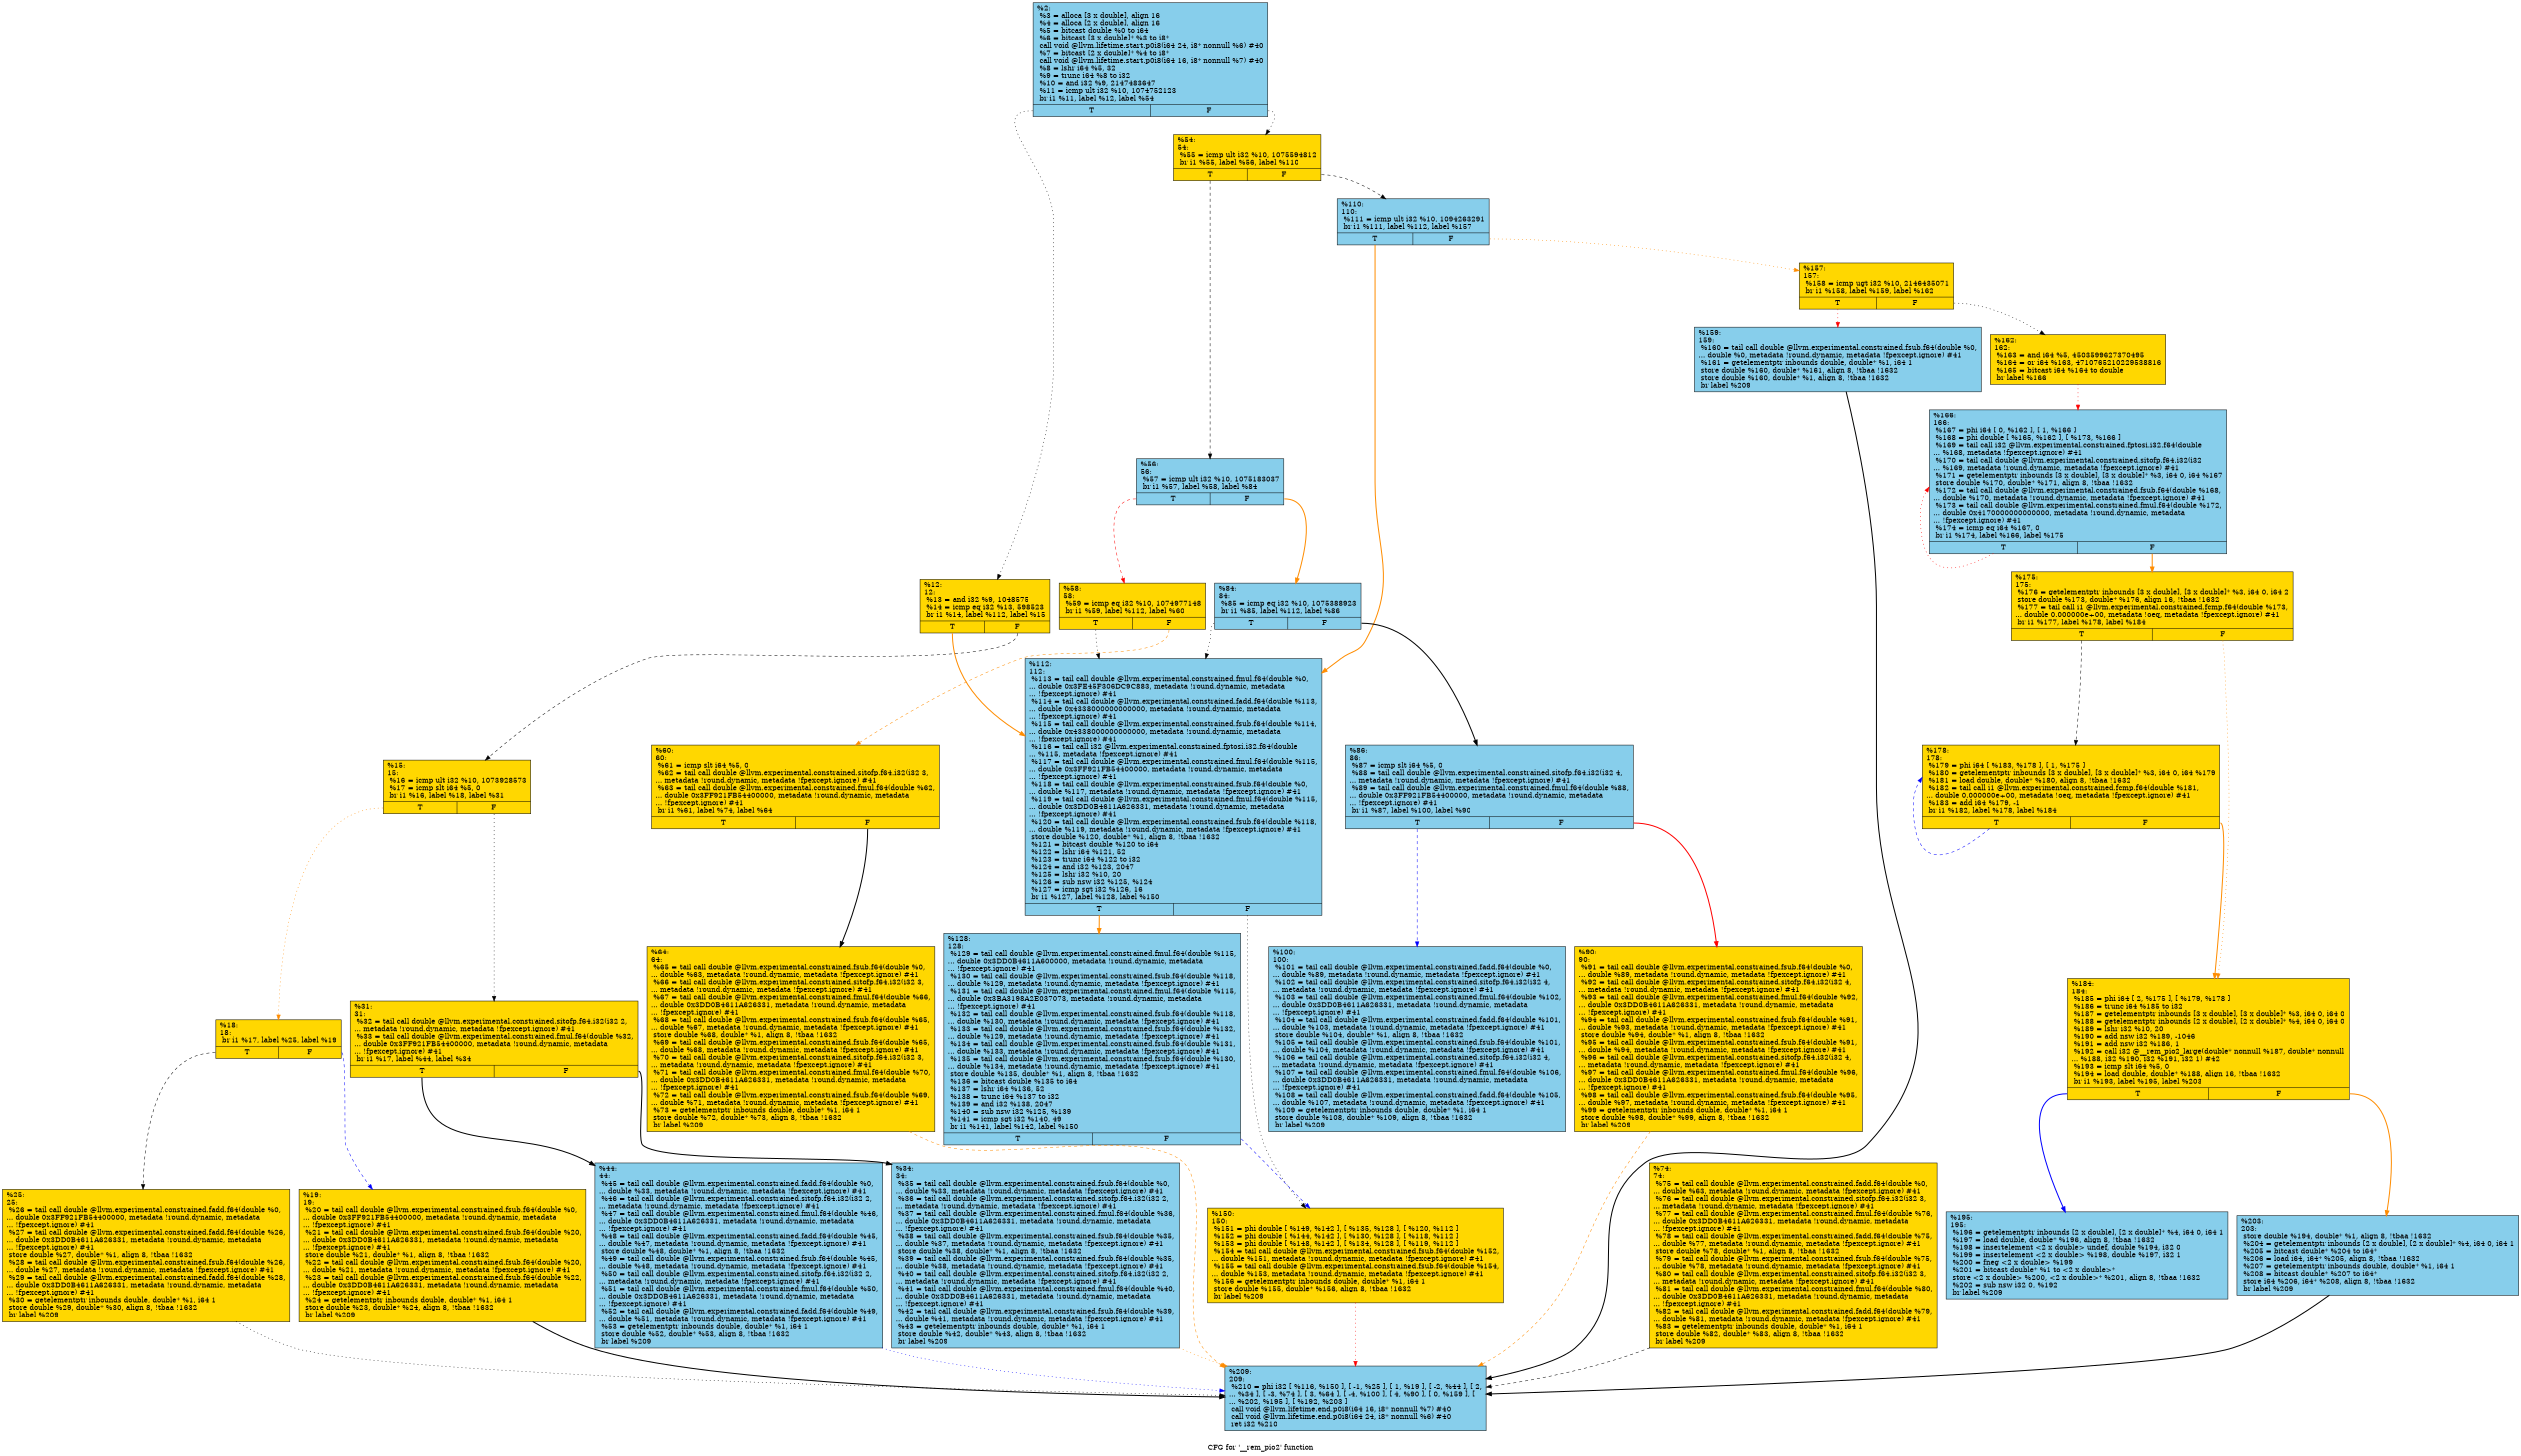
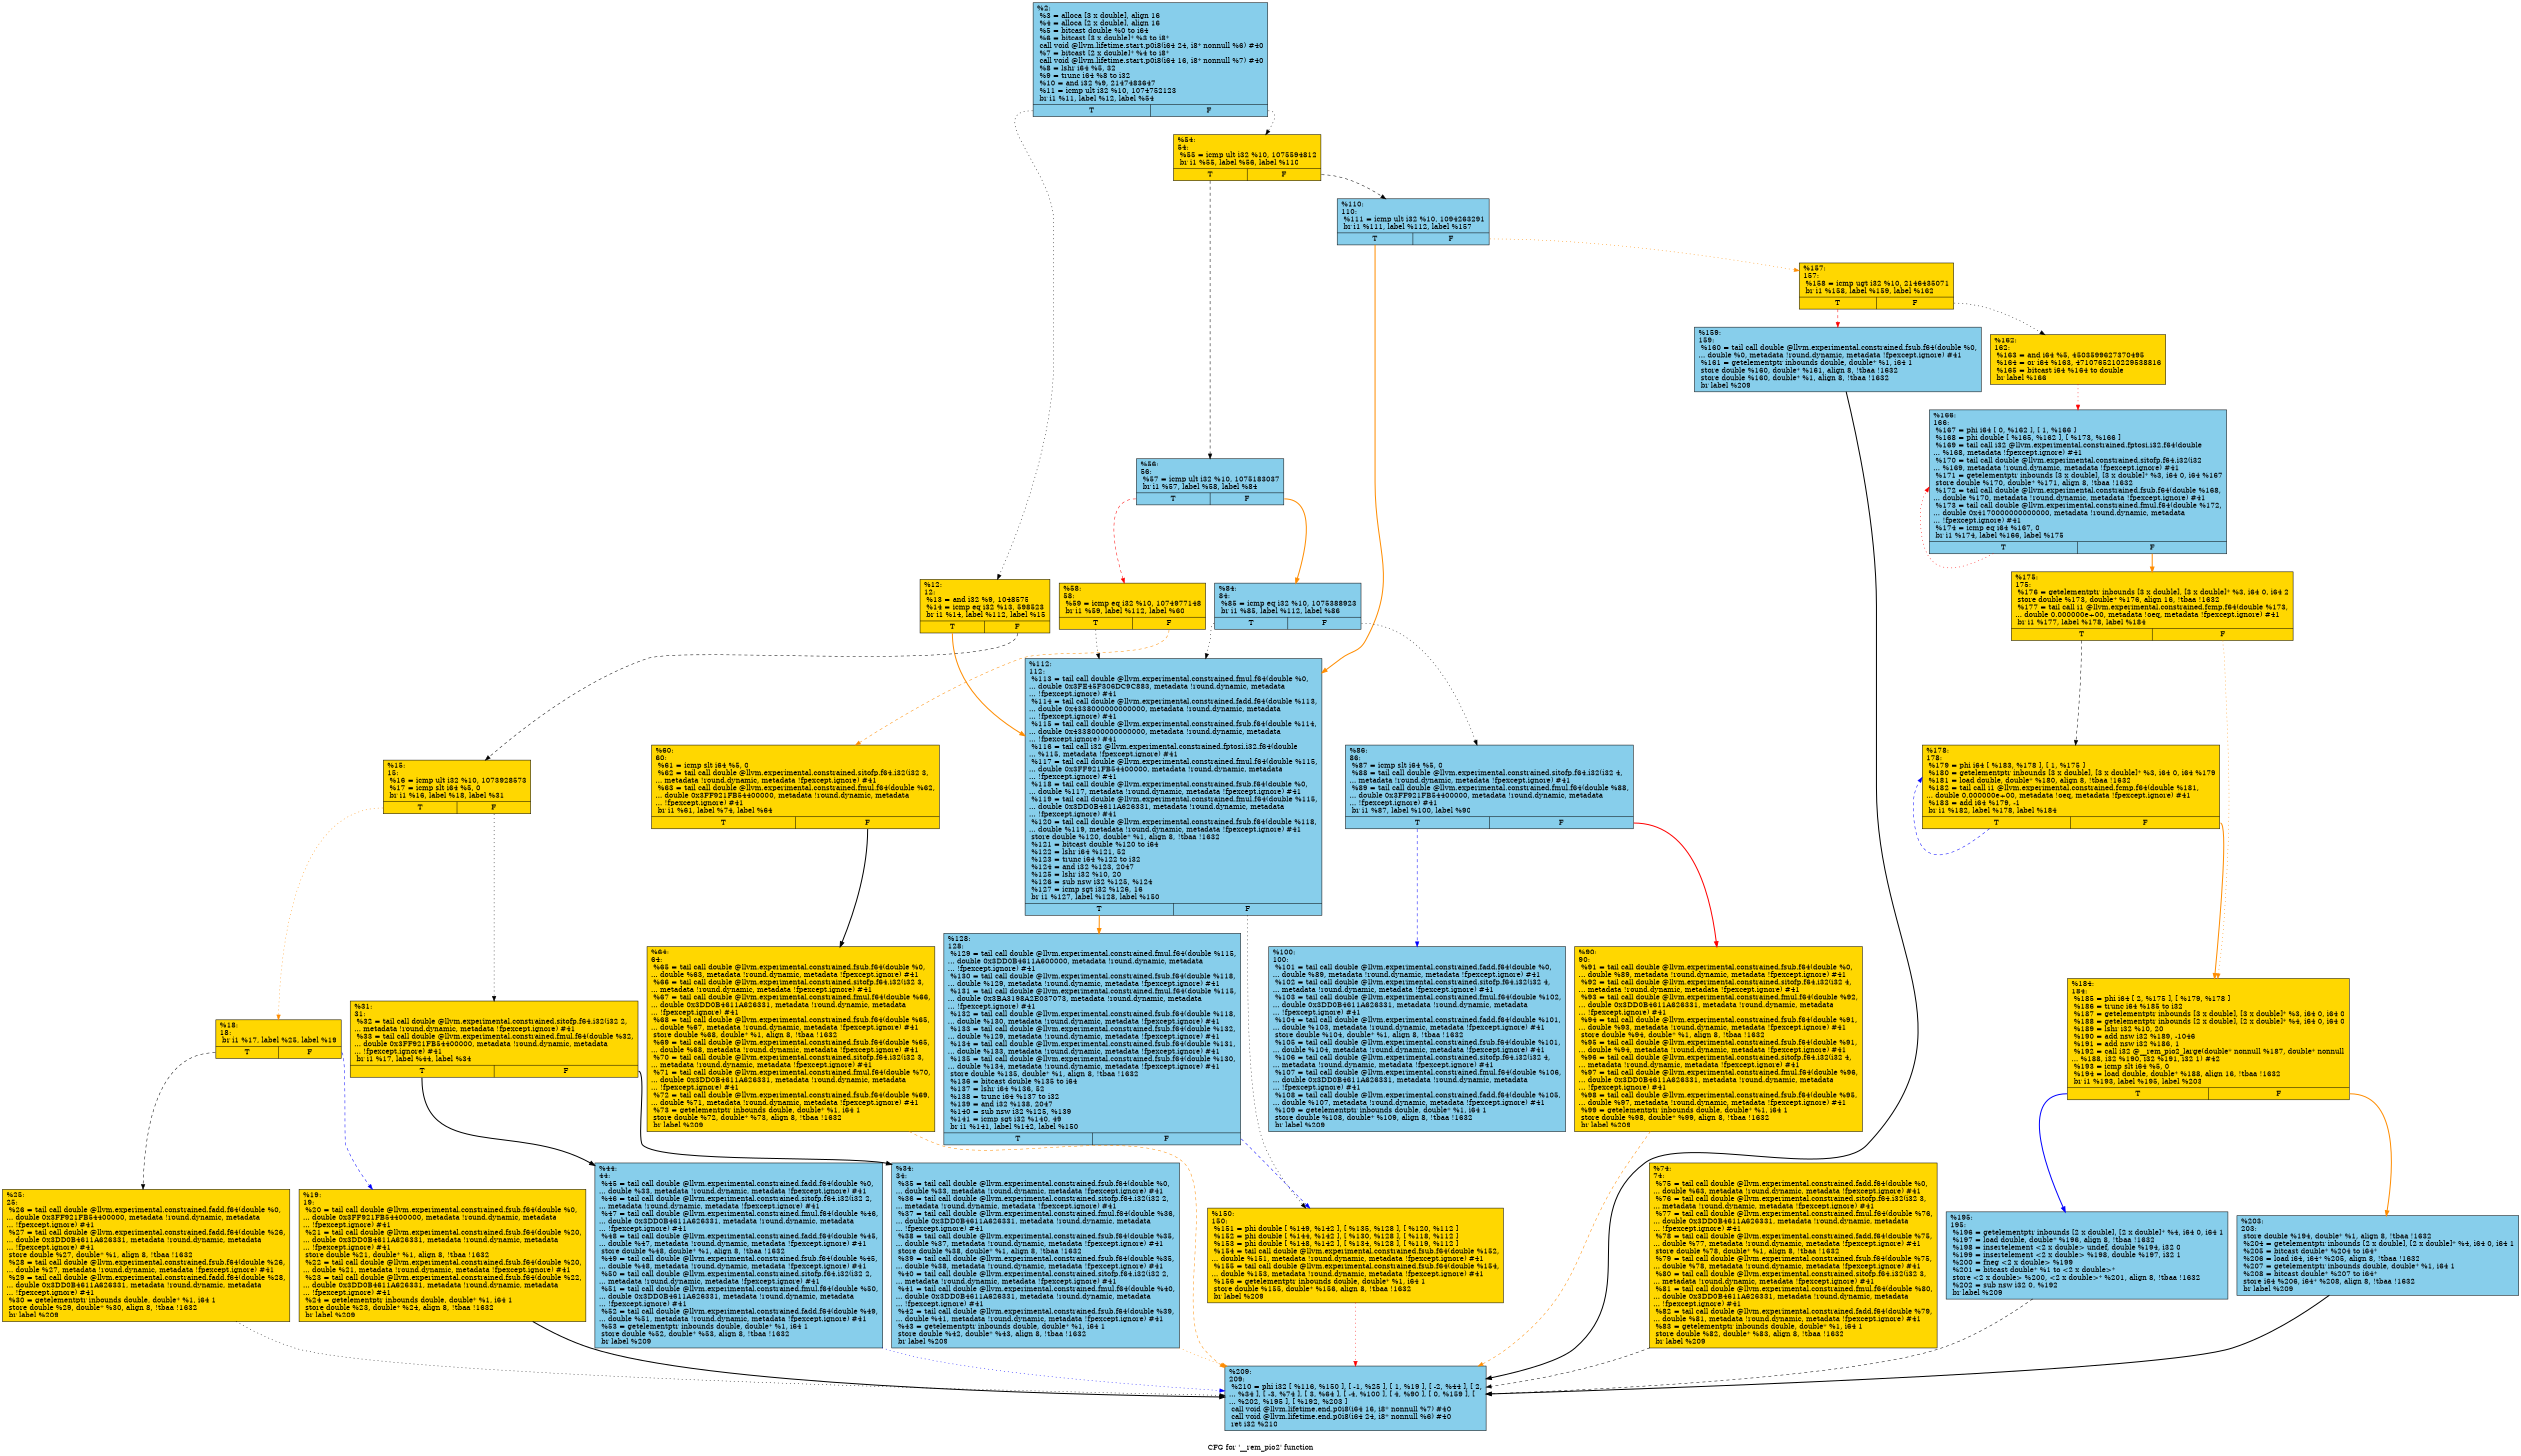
edge "%157:" -> "%159:": style dotted -> dashed
edge "%84:" -> "%86:": style bold -> dotted
edge "%195:" -> "%209:": added
